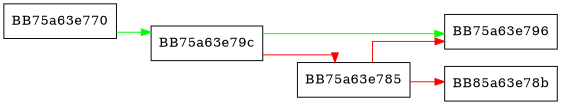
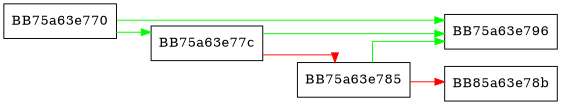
edge "BB75a63e770" -> "BB75a63e796": added
edge "BB75a63e785" -> "BB75a63e796": color red -> green
node "BB75a63e79c": label "BB75a63e79c" -> "BB75a63e77c"
